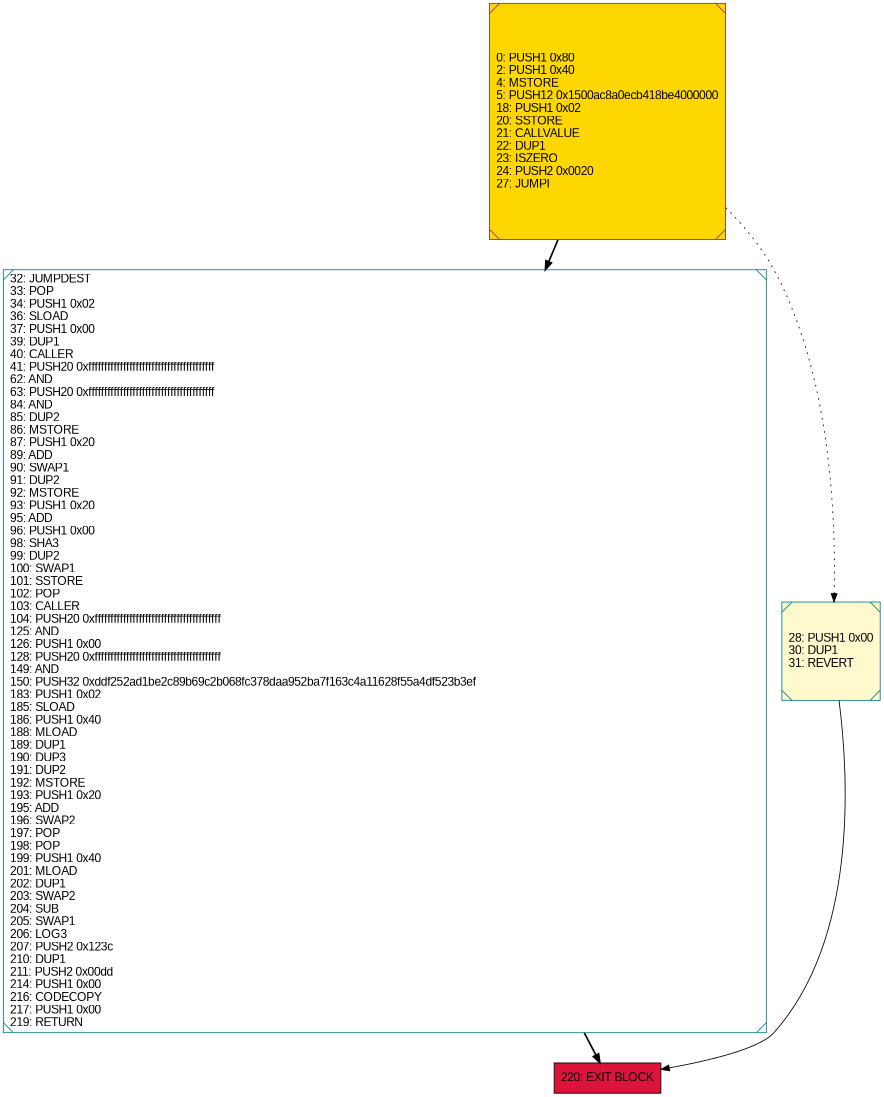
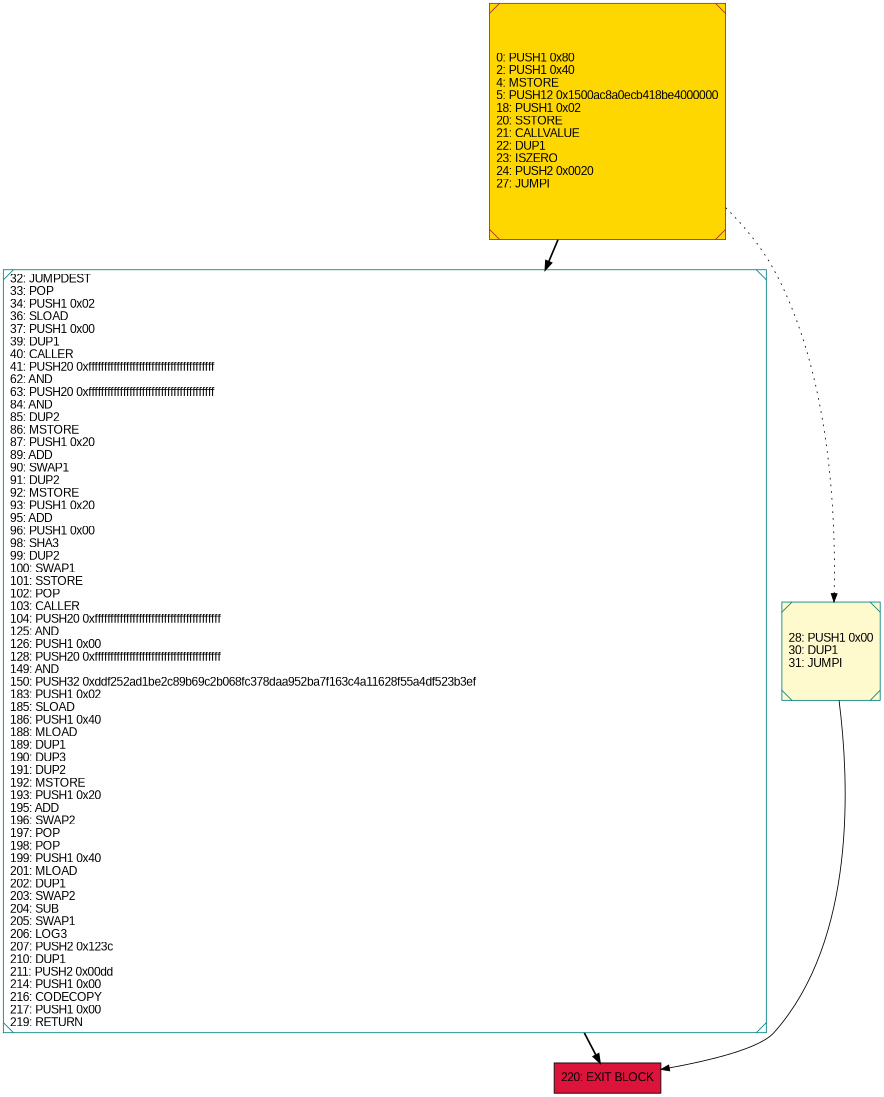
node "28: PUSH1 0x00 30: DUP1 31: REVERT": label "28: PUSH1 0x00 30: DUP1 31: REVERT" -> "28: PUSH1 0x00 30: DUP1 31: JUMPI"
